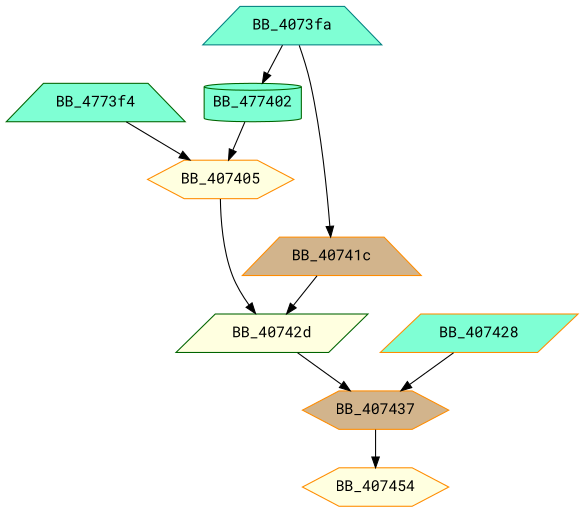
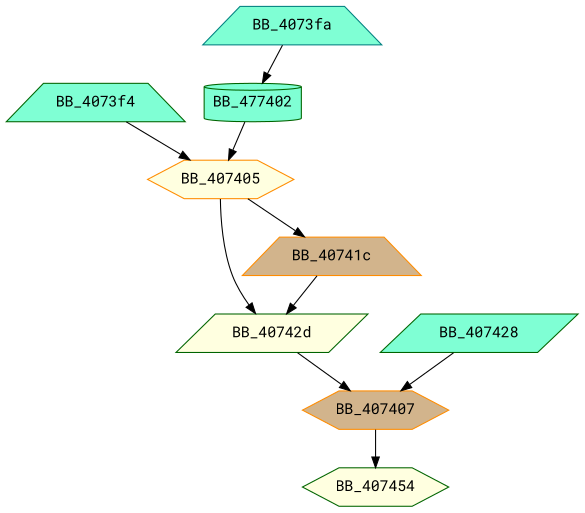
node "BB_4773f4": label "BB_4773f4" -> "BB_4073f4"
edge "BB_4073fa" -> "BB_40741c": now "BB_407405" -> "BB_40741c"
node "BB_407428": color darkorange -> darkgreen
node "BB_407437": label "BB_407437" -> "BB_407407"
node "BB_407454": color darkorange -> darkgreen
